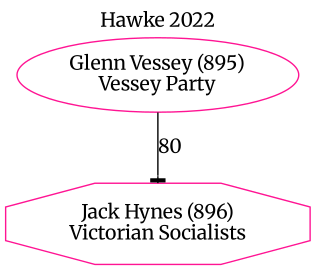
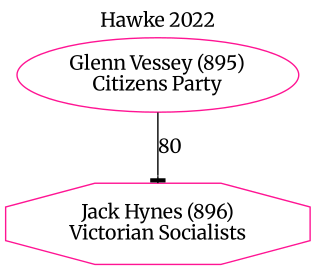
node "Glenn Vessey (895) Vessey Party": label "Glenn Vessey (895) Vessey Party" -> "Glenn Vessey (895) Citizens Party"
